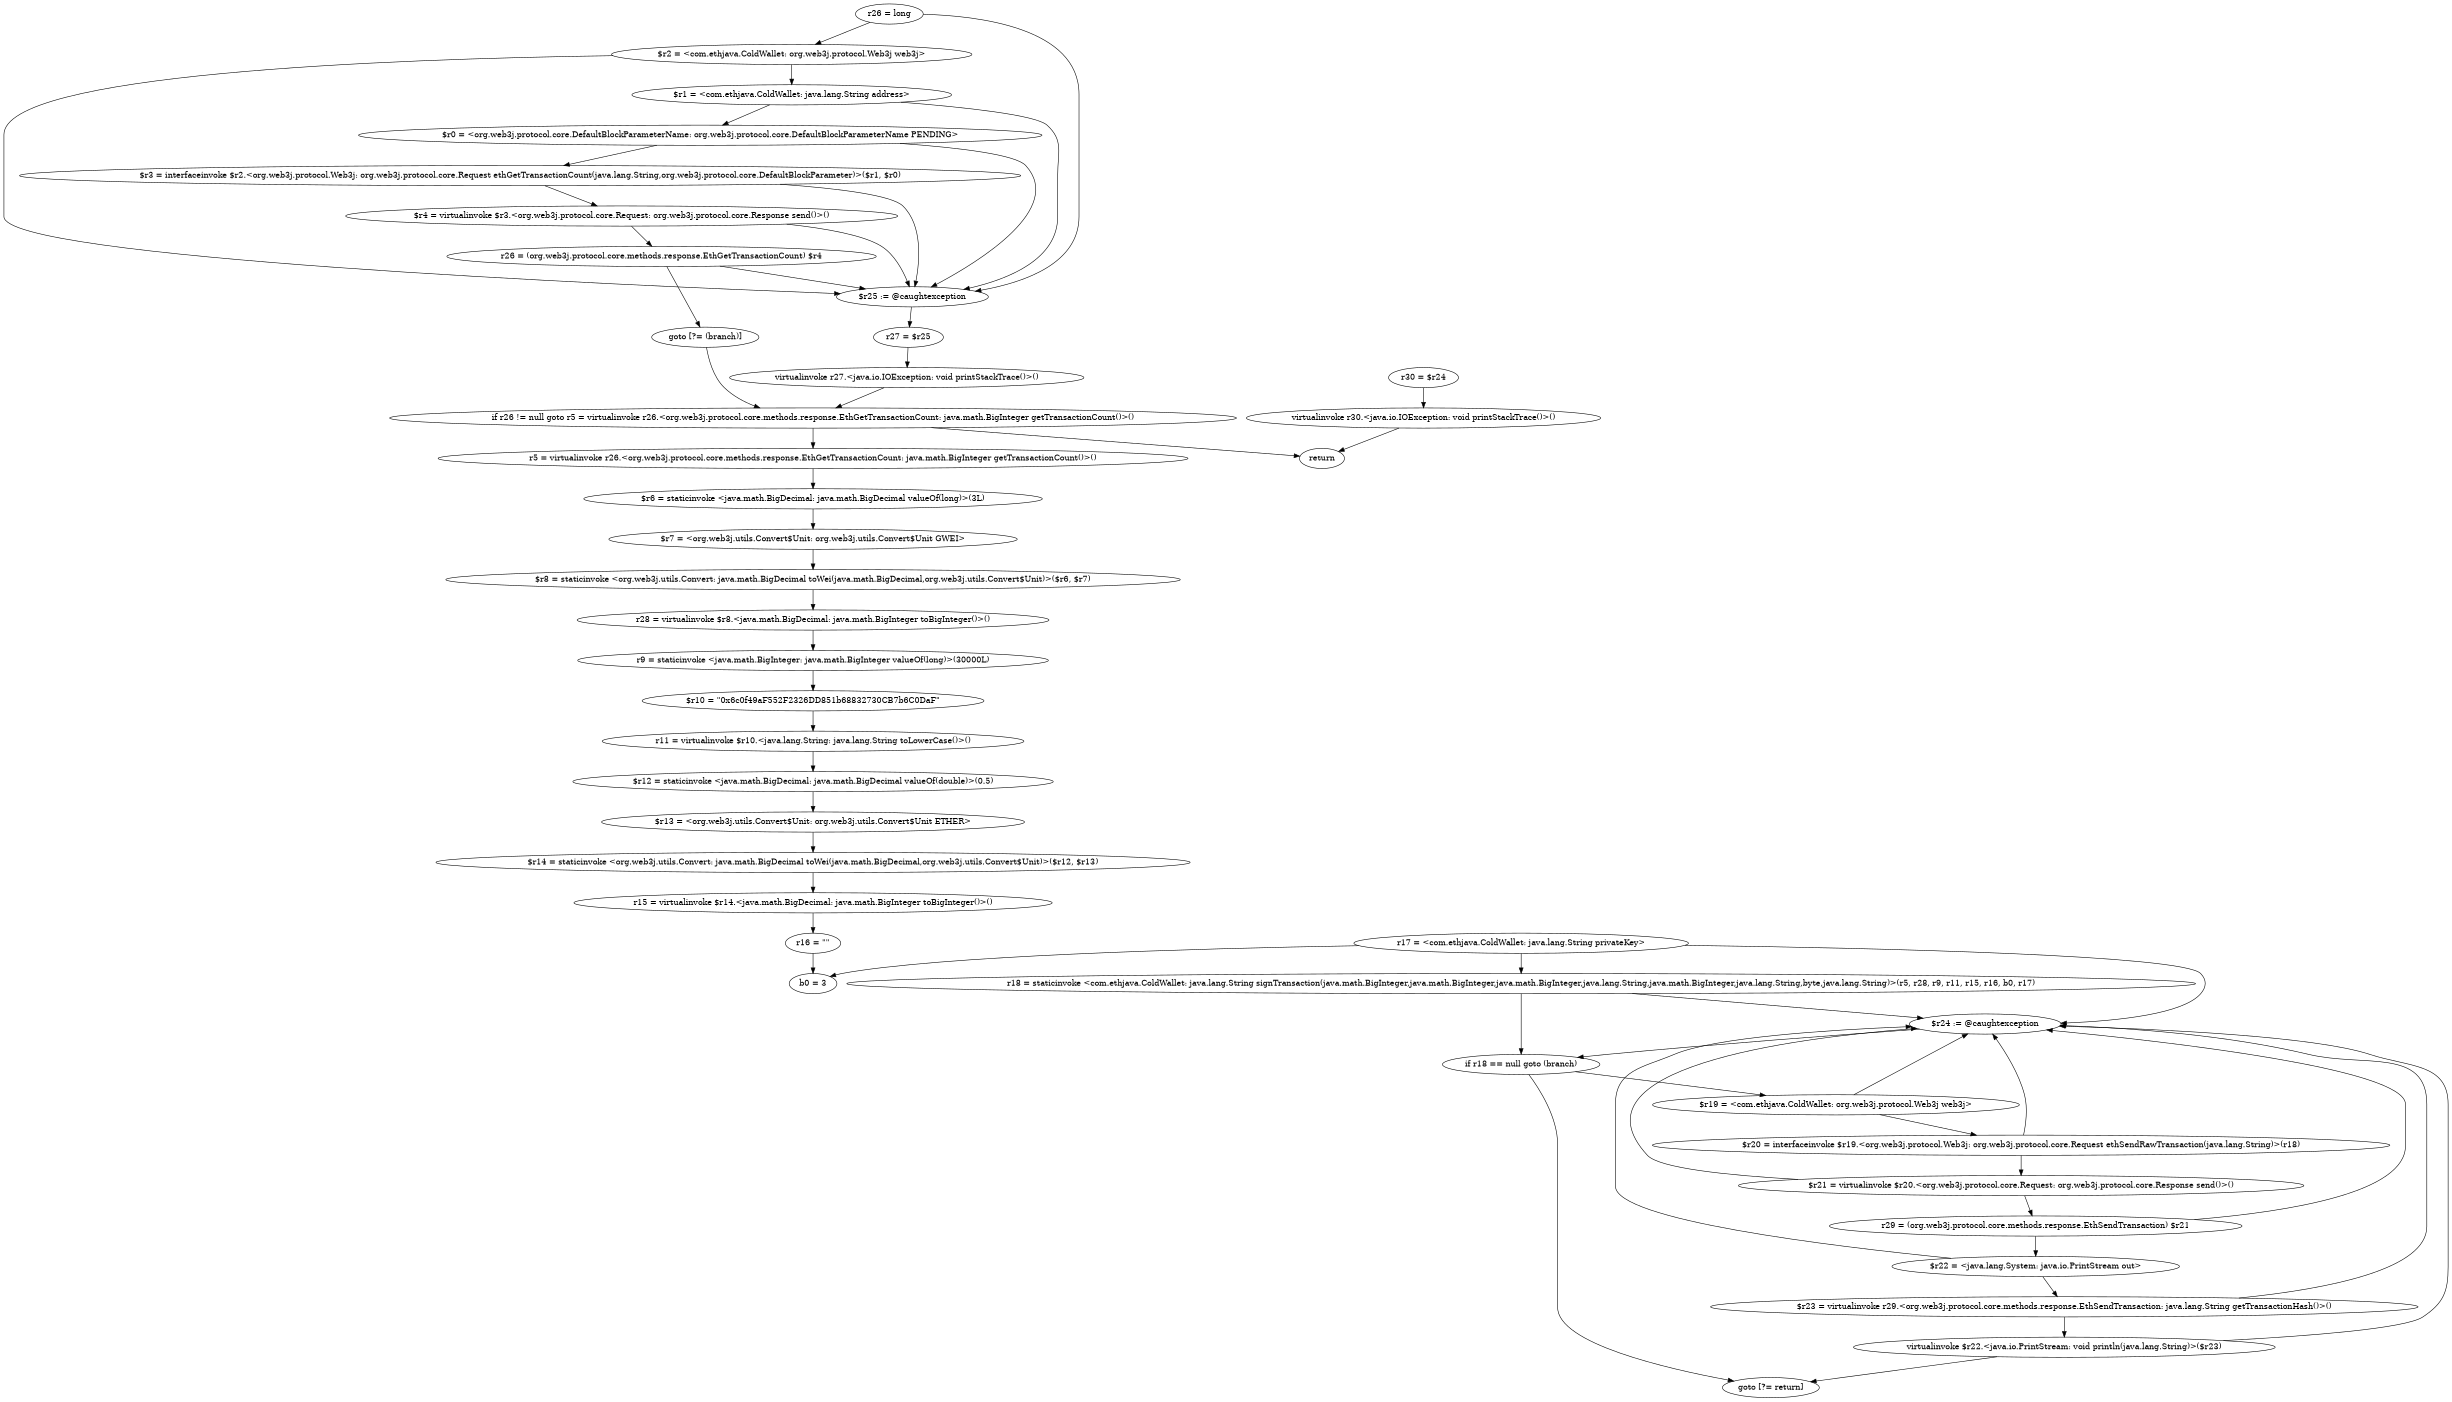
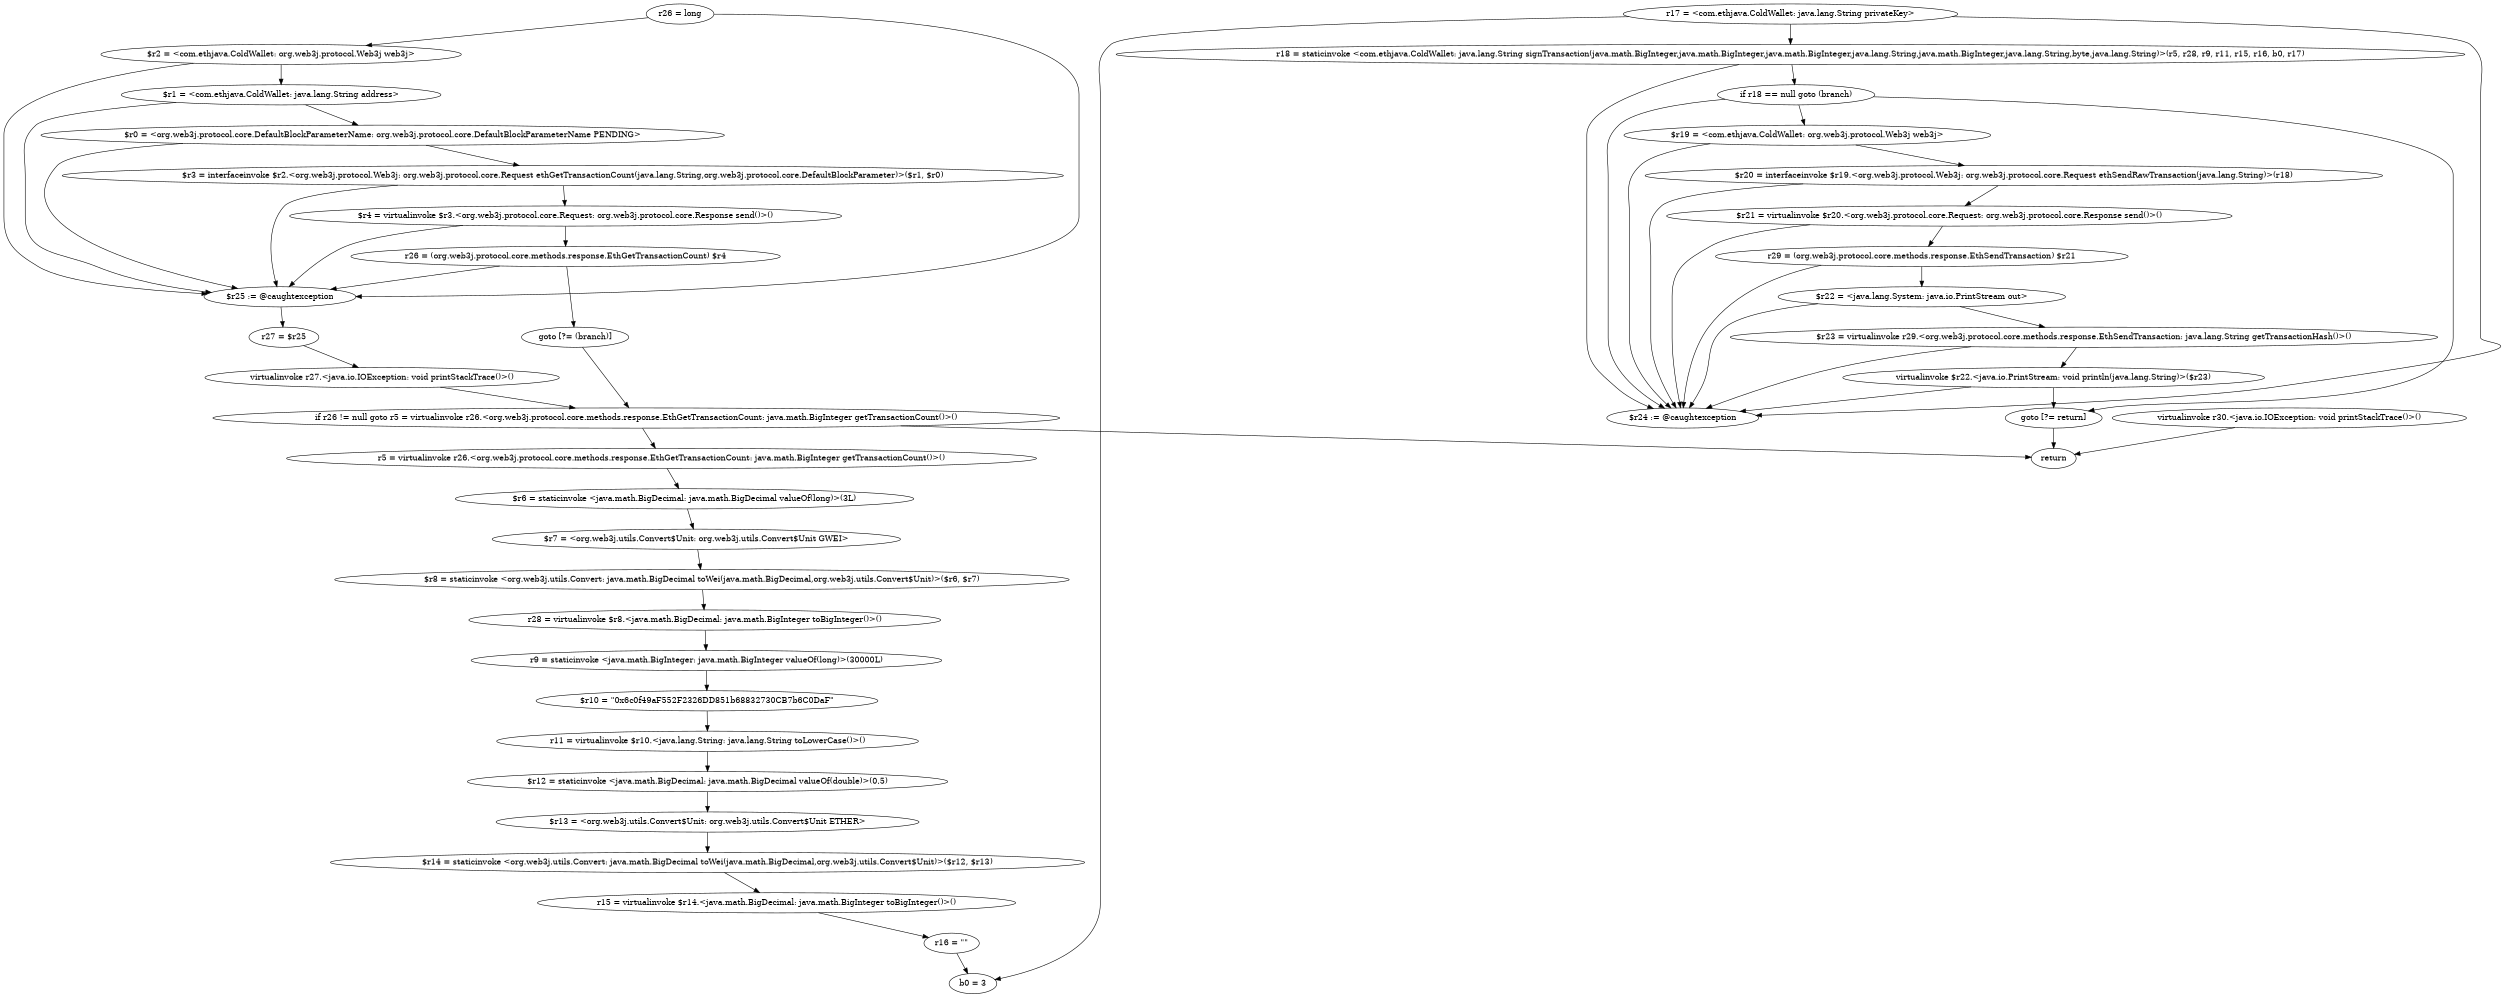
node "r30 = $r24": removed
edge "goto [?= return]" -> "return": added
edge "$r24 := @caughtexception" -> "if r18 == null goto (branch)": reversed
